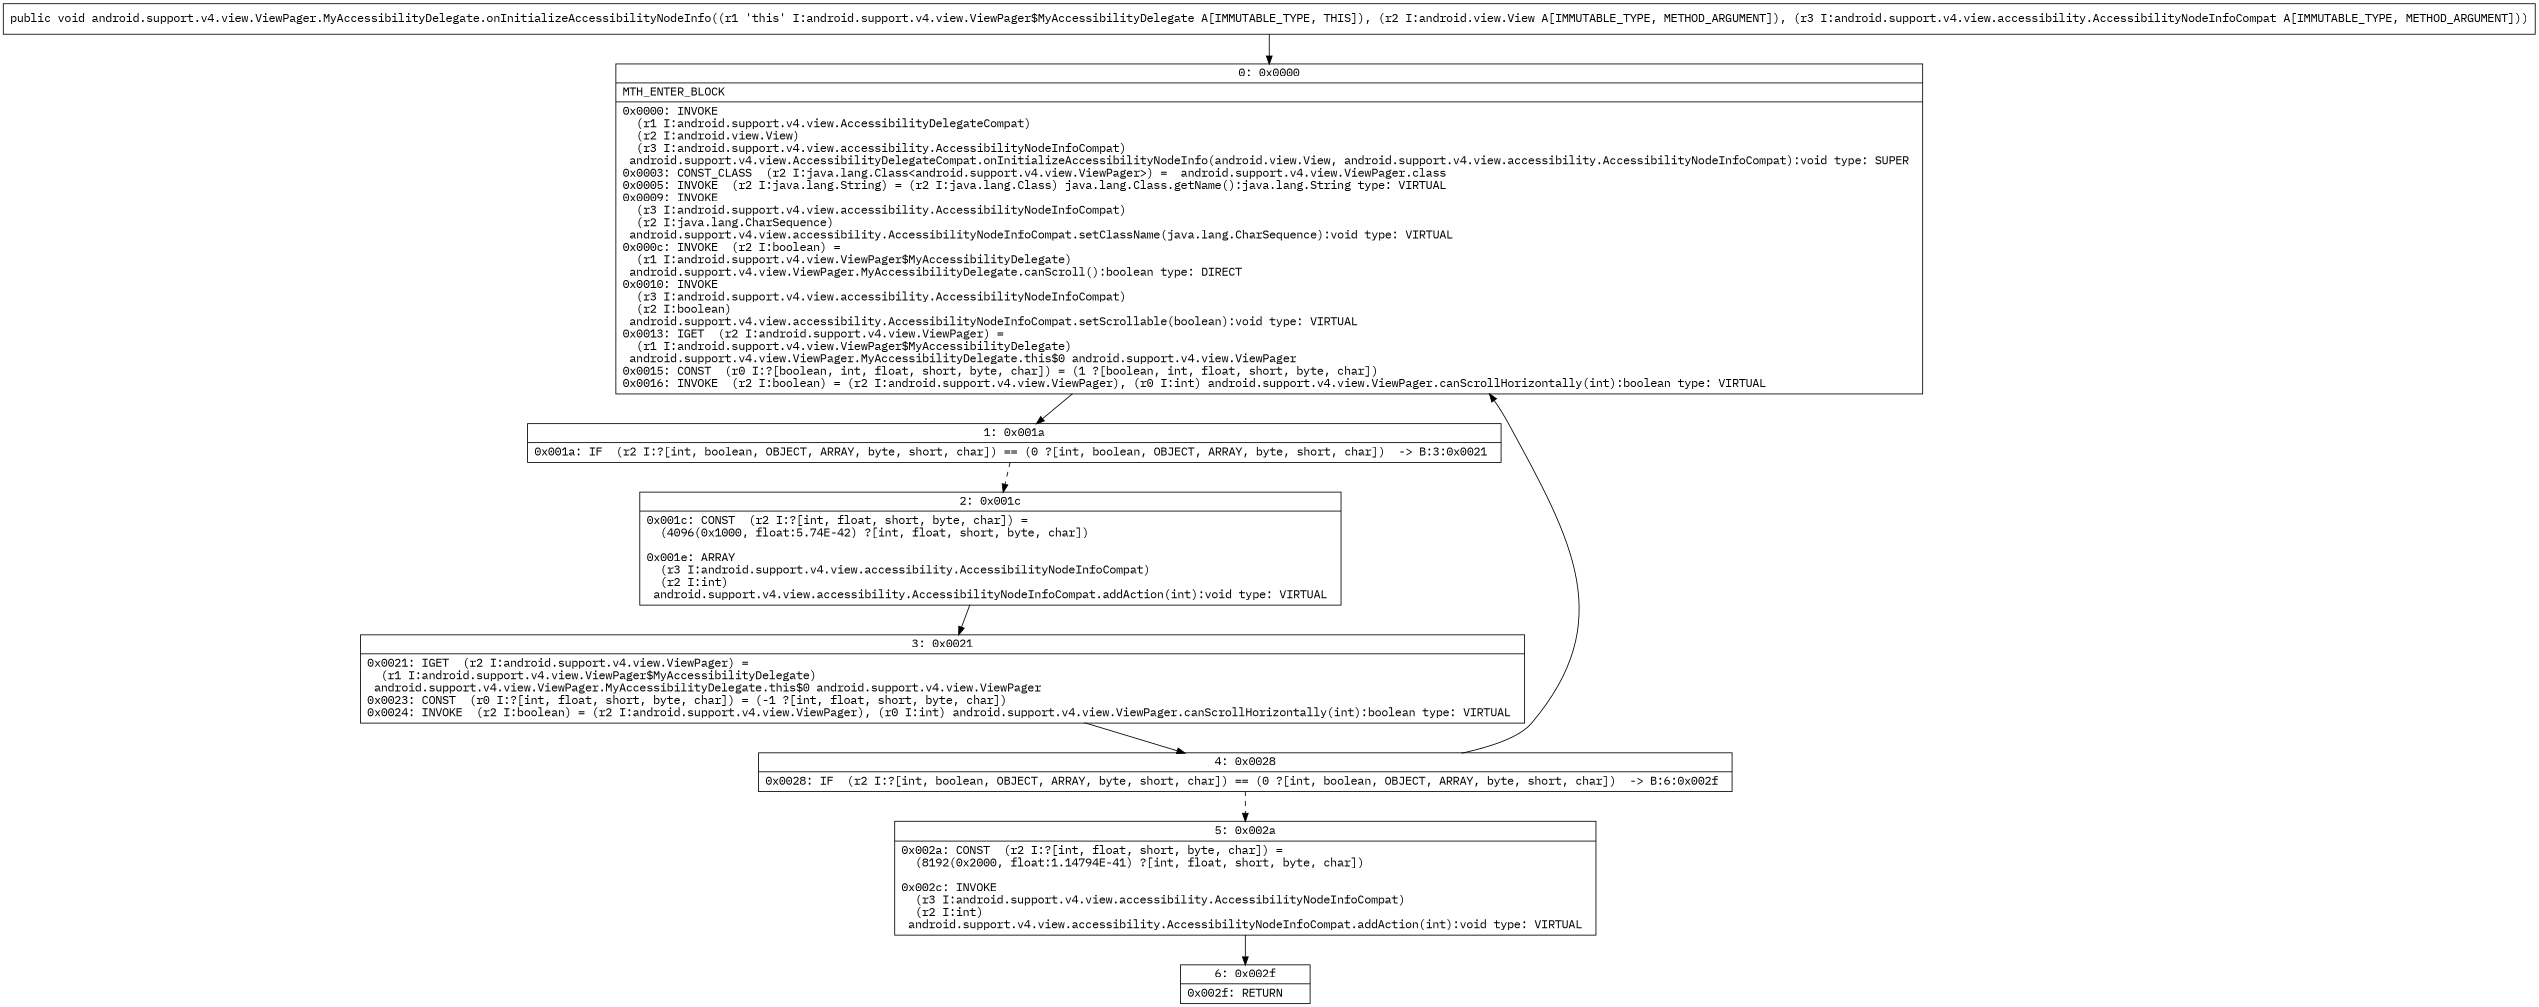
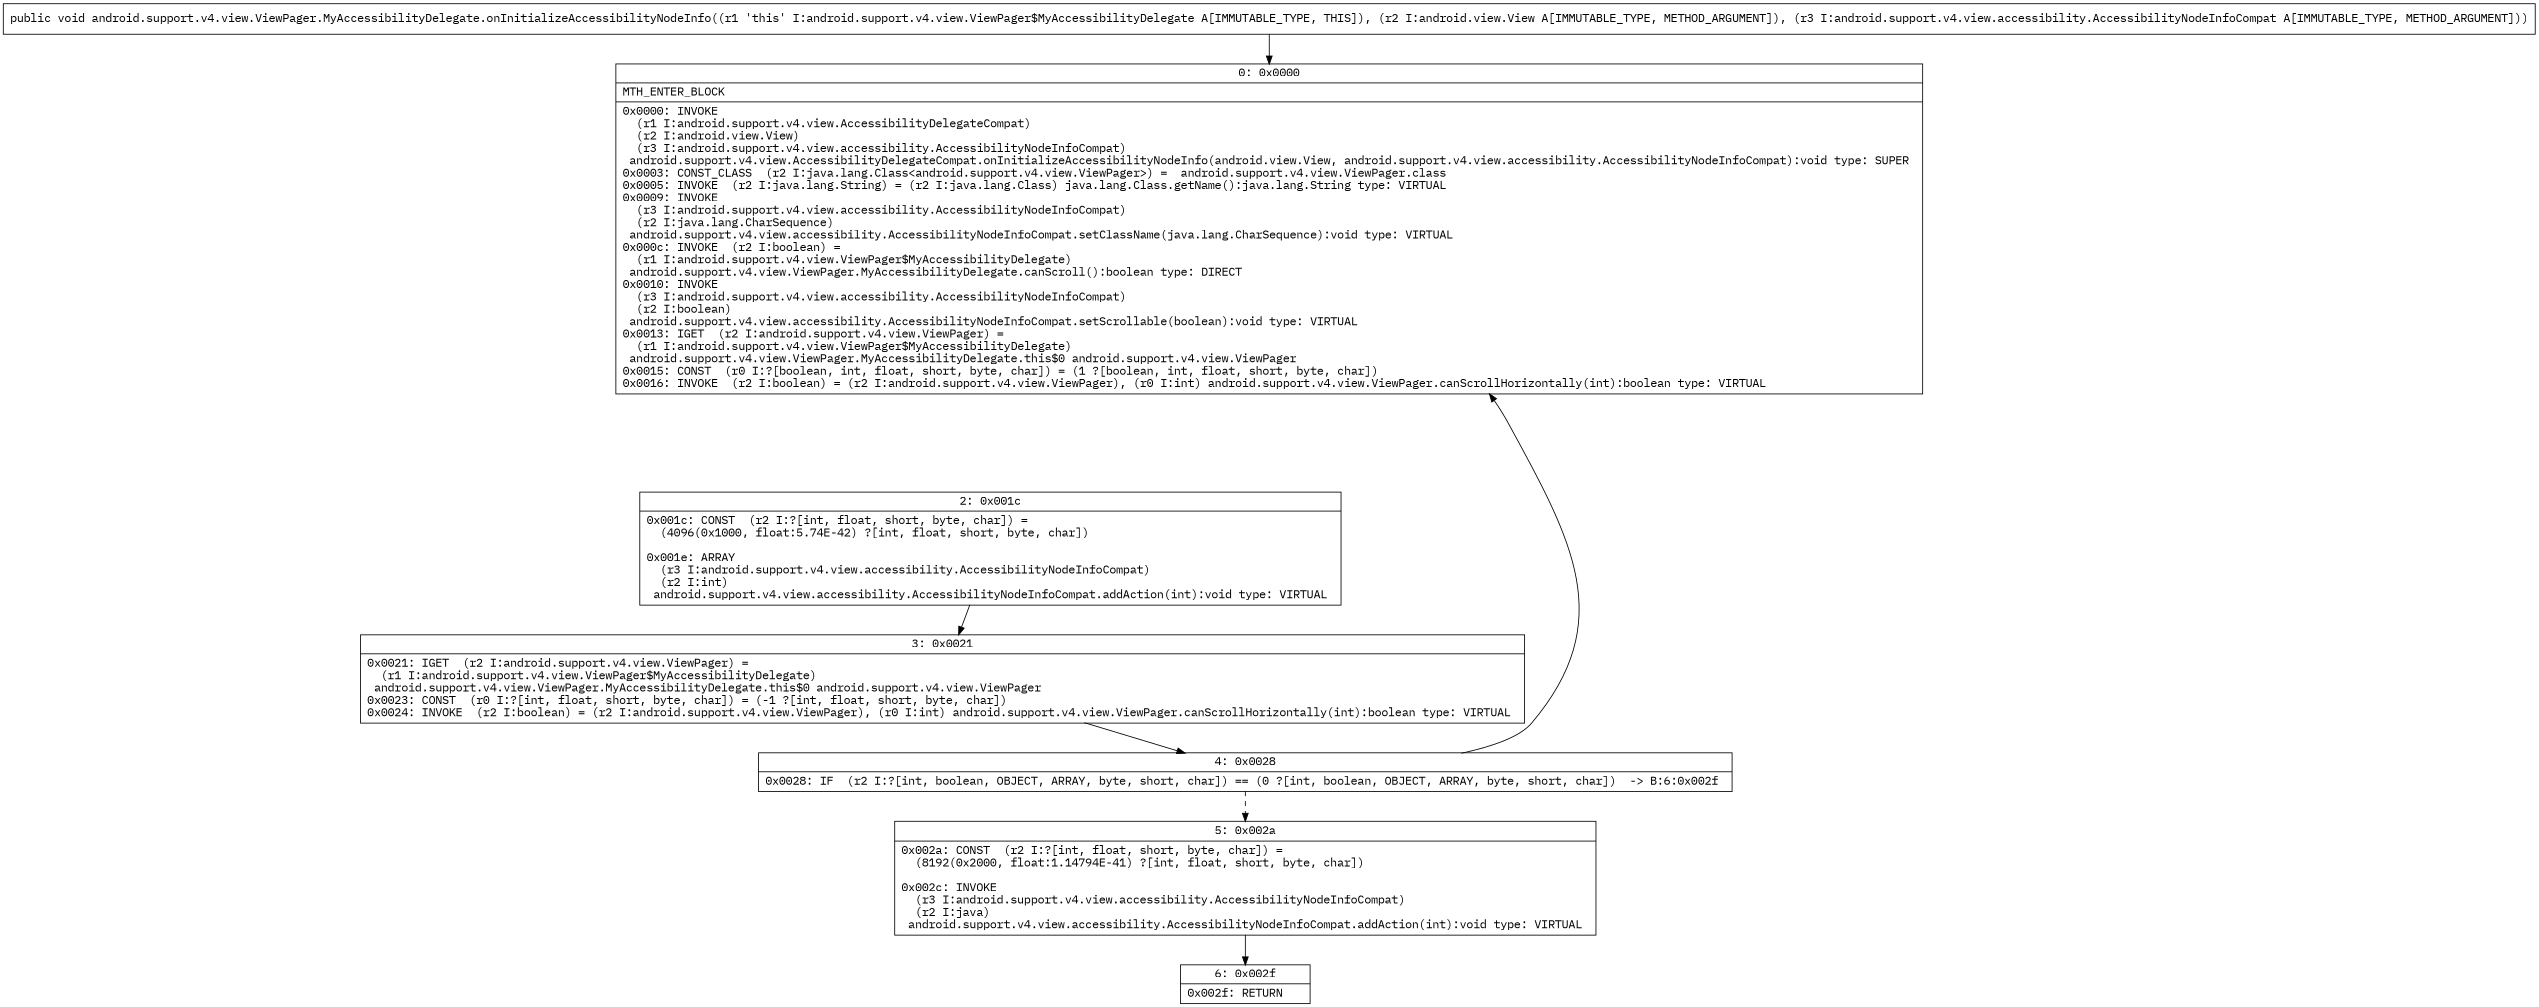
node "1: 0x001a": removed
node "5: 0x002a": text "(r2 I:int)" -> "(r2 I:java)"
